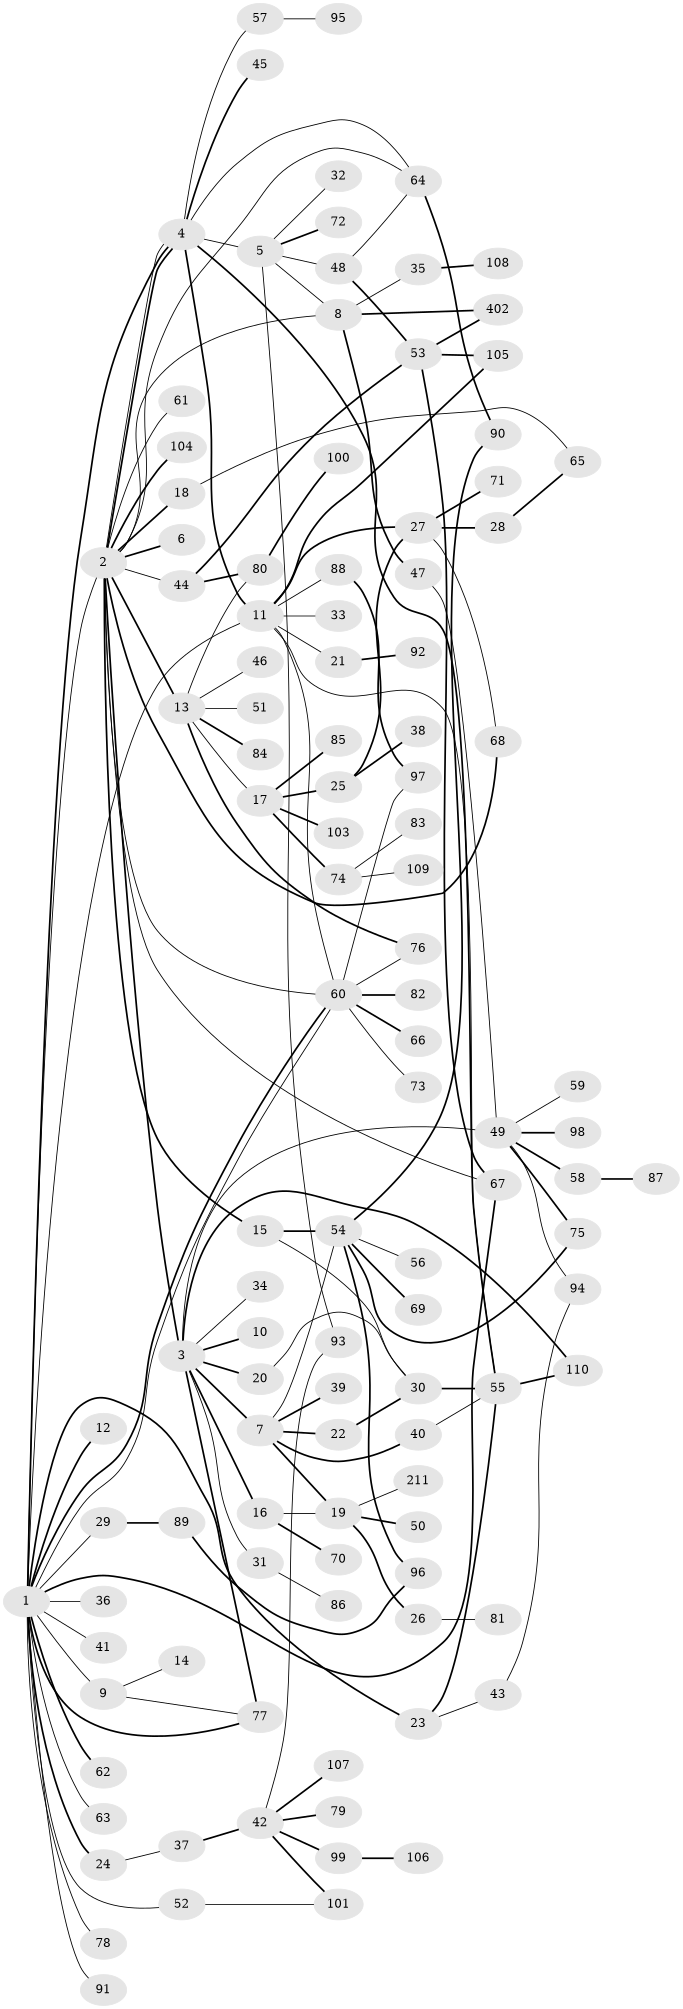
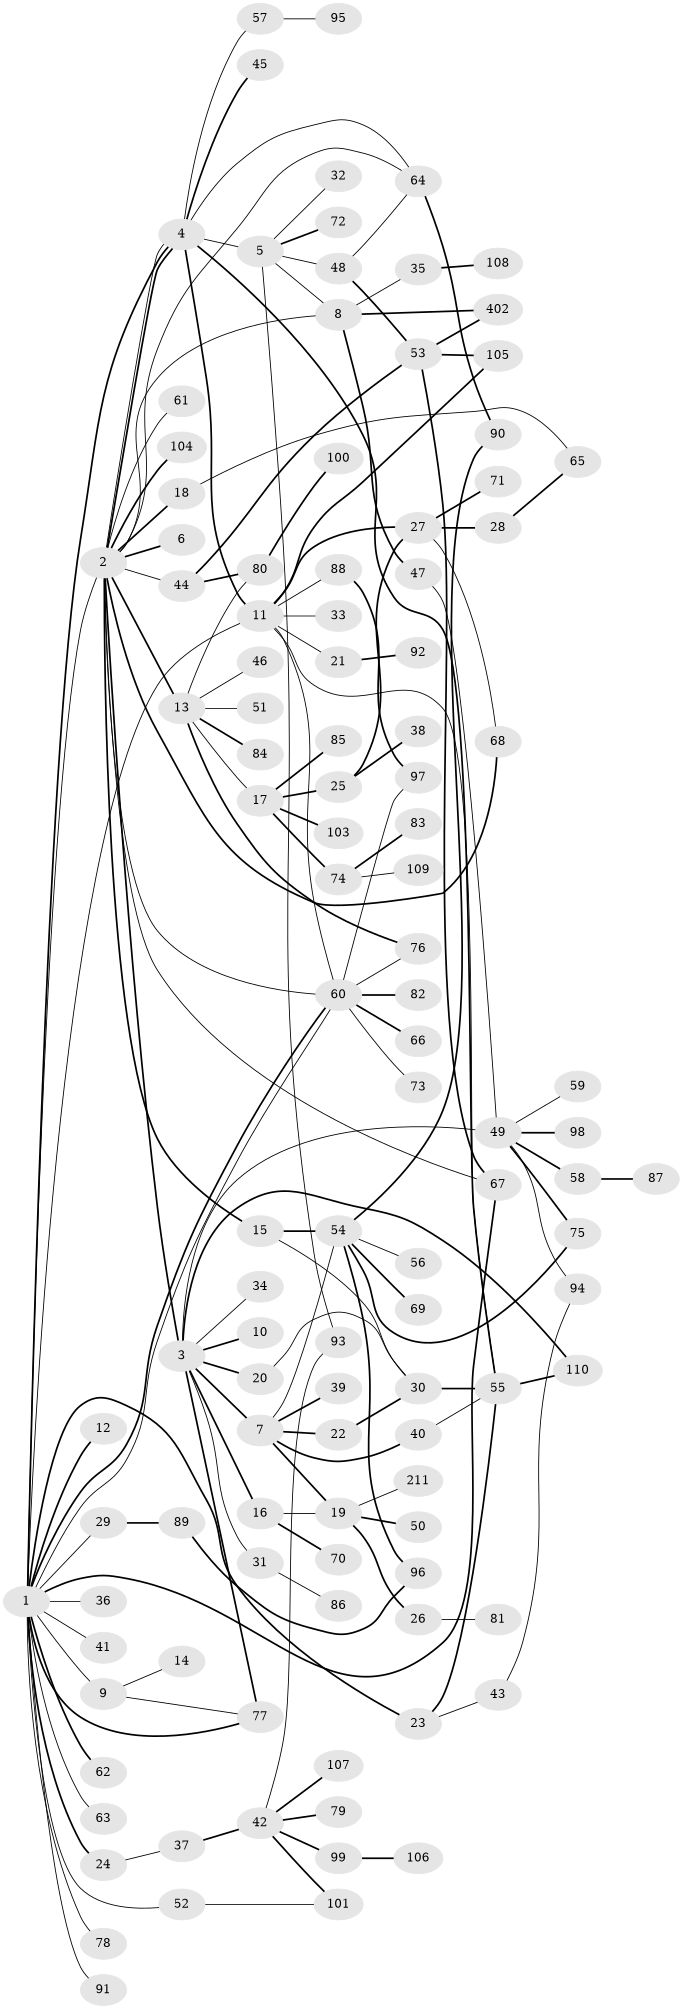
edge "83" -- "74": style solid -> bold
